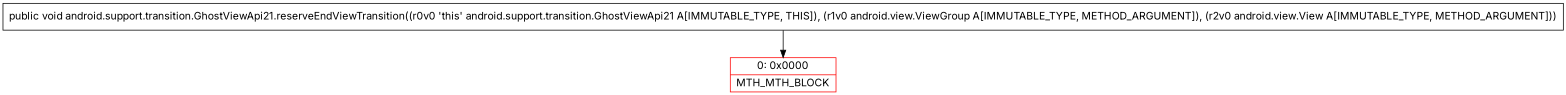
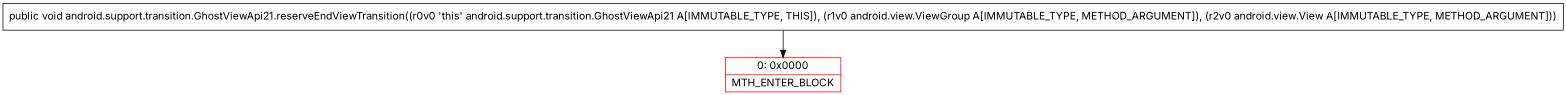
node "0: 0x0000": text "MTH_MTH_BLOCK" -> "MTH_ENTER_BLOCK"
